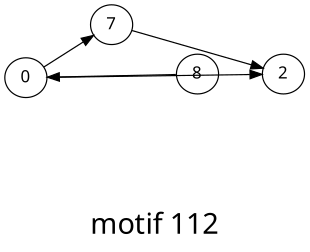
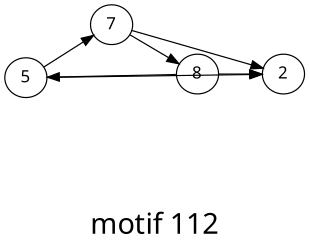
edge "7" -> "8": added
edge "8" -> "2": added
node "0": label "0" -> "5"
